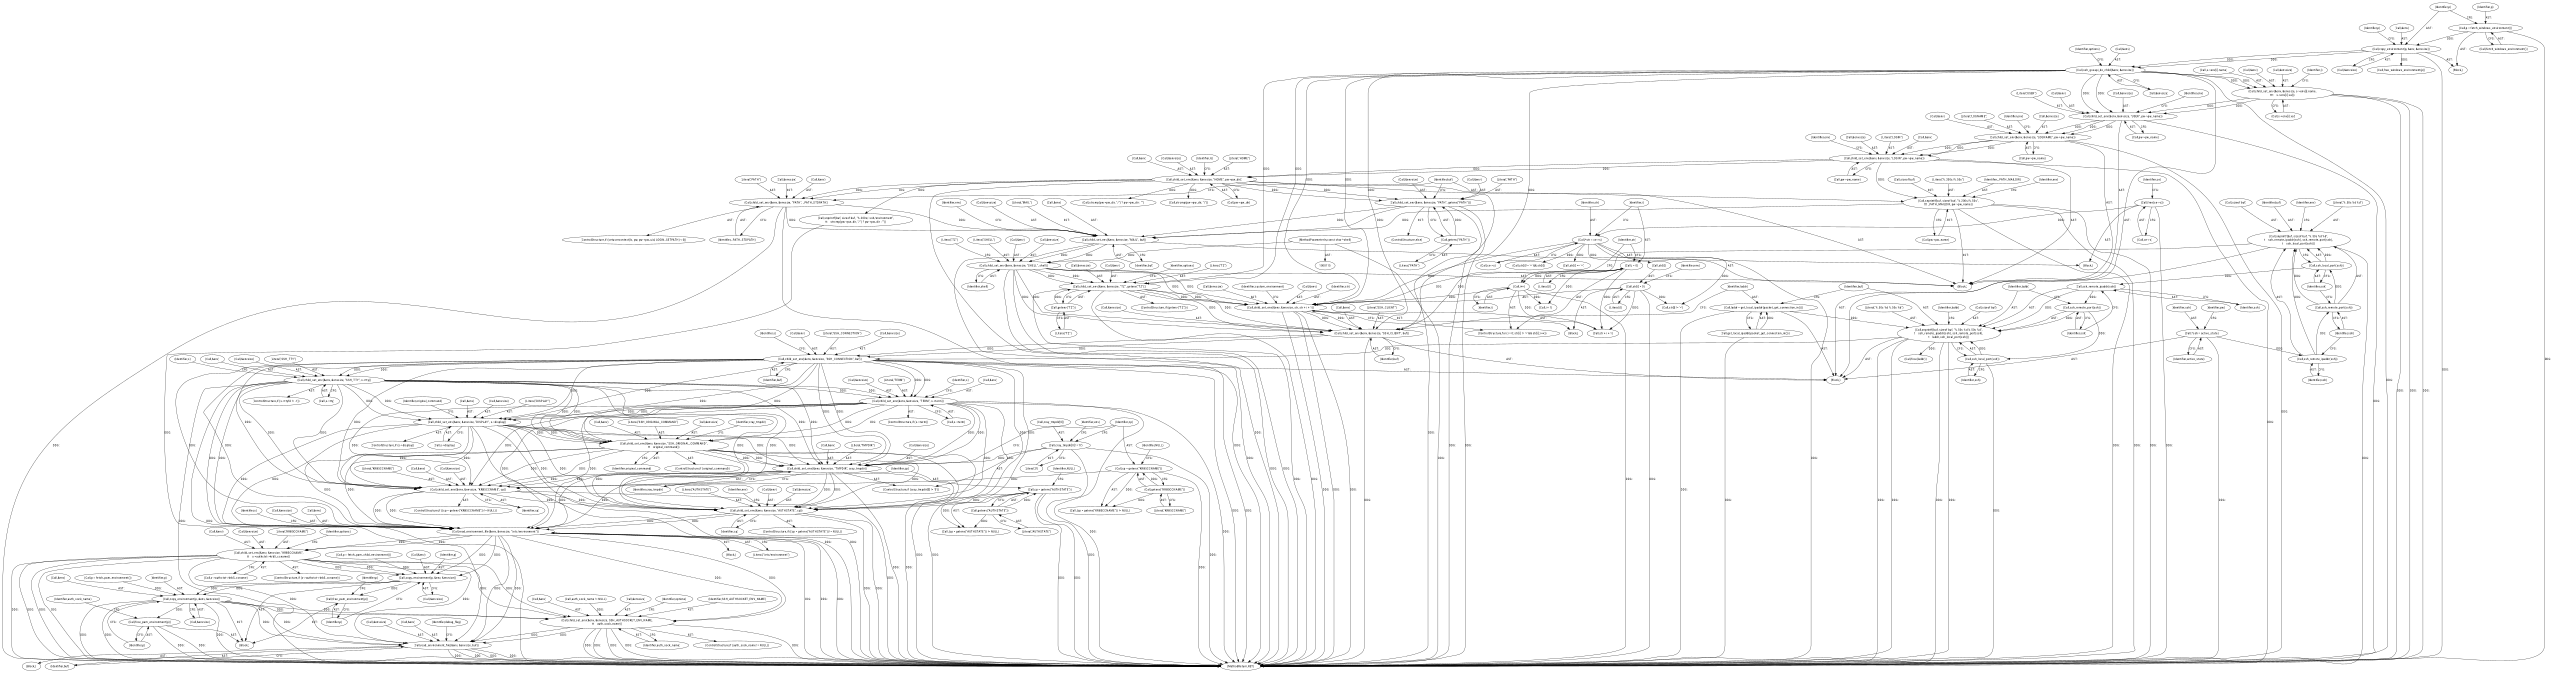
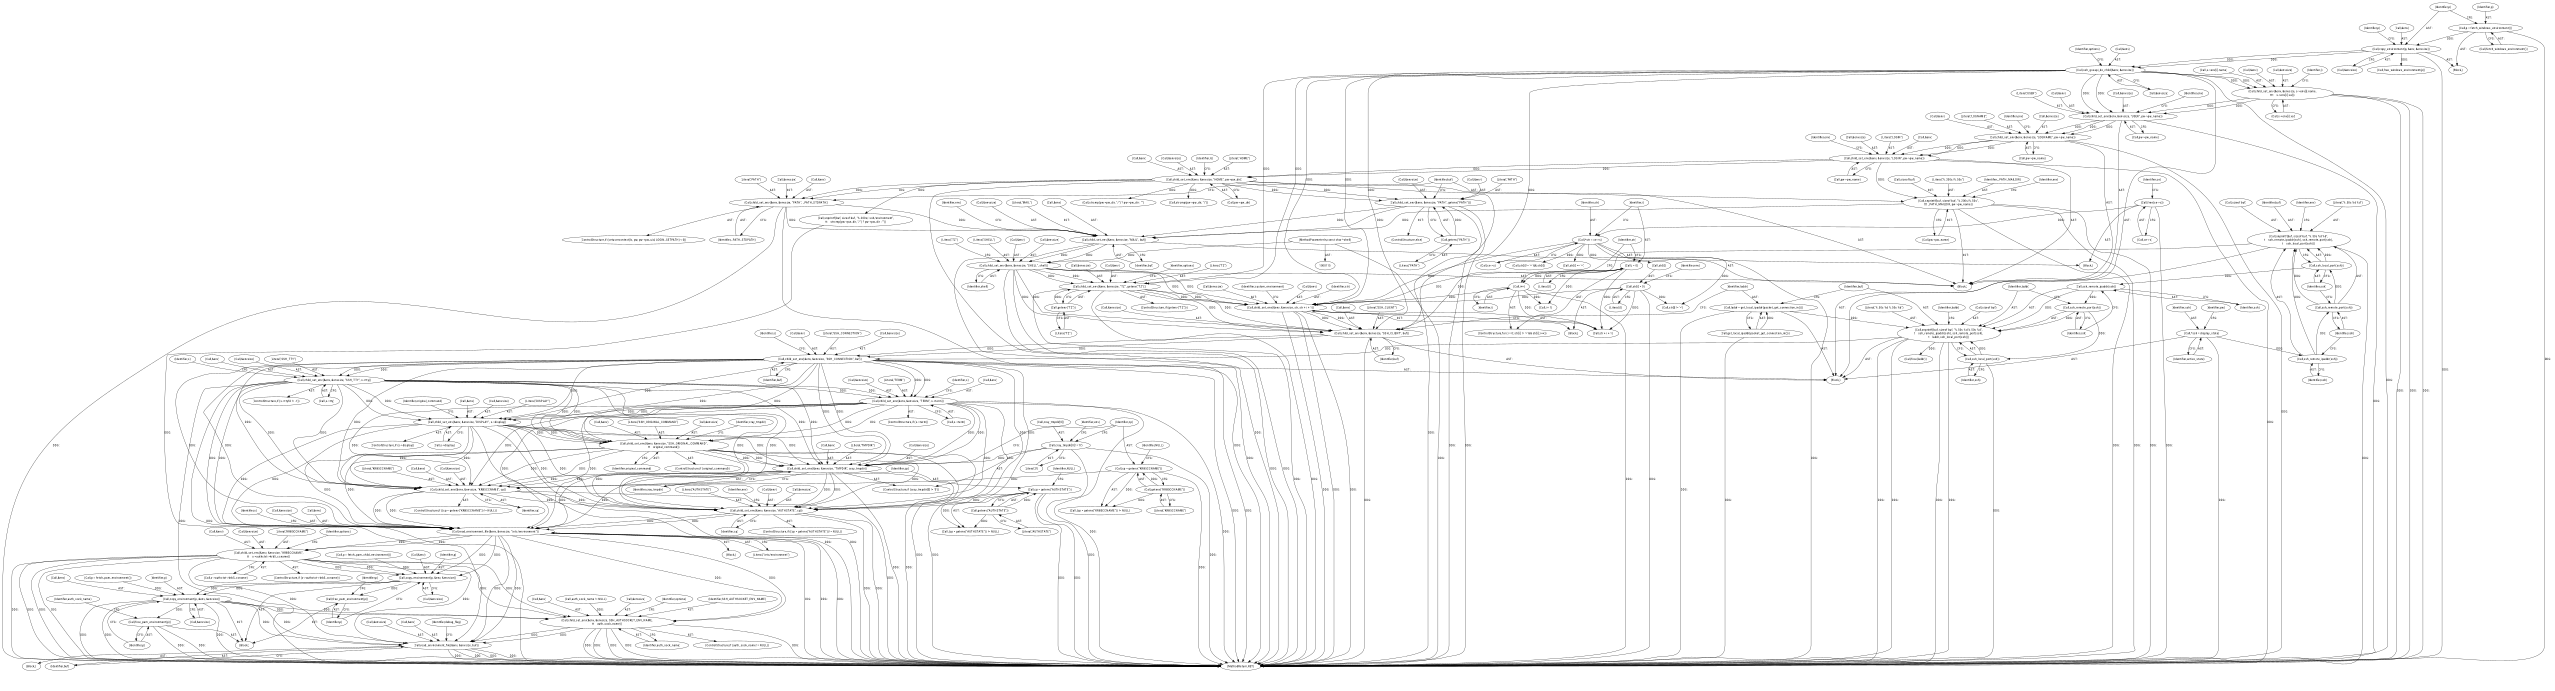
edge "(Call,str[i] = 0)" -> "(Call,child_set_env(&env, &envsize, str, str + i + 1))": label "AST: " -> "DDG: "
edge "(Call,child_set_env(&env, &envsize, str, str + i + 1))" -> "(ControlStructure,for (i = 0; str[i] != '=' && str[i]; i++))": now "(Call,child_set_env(&env, &envsize, str, str + i + 1))" -> "(Call,str + i + 1)"
node "(Call,*ssh = active_state)": label "(Call,*ssh = active_state)" -> "(Call,*ssh = display_state)"
